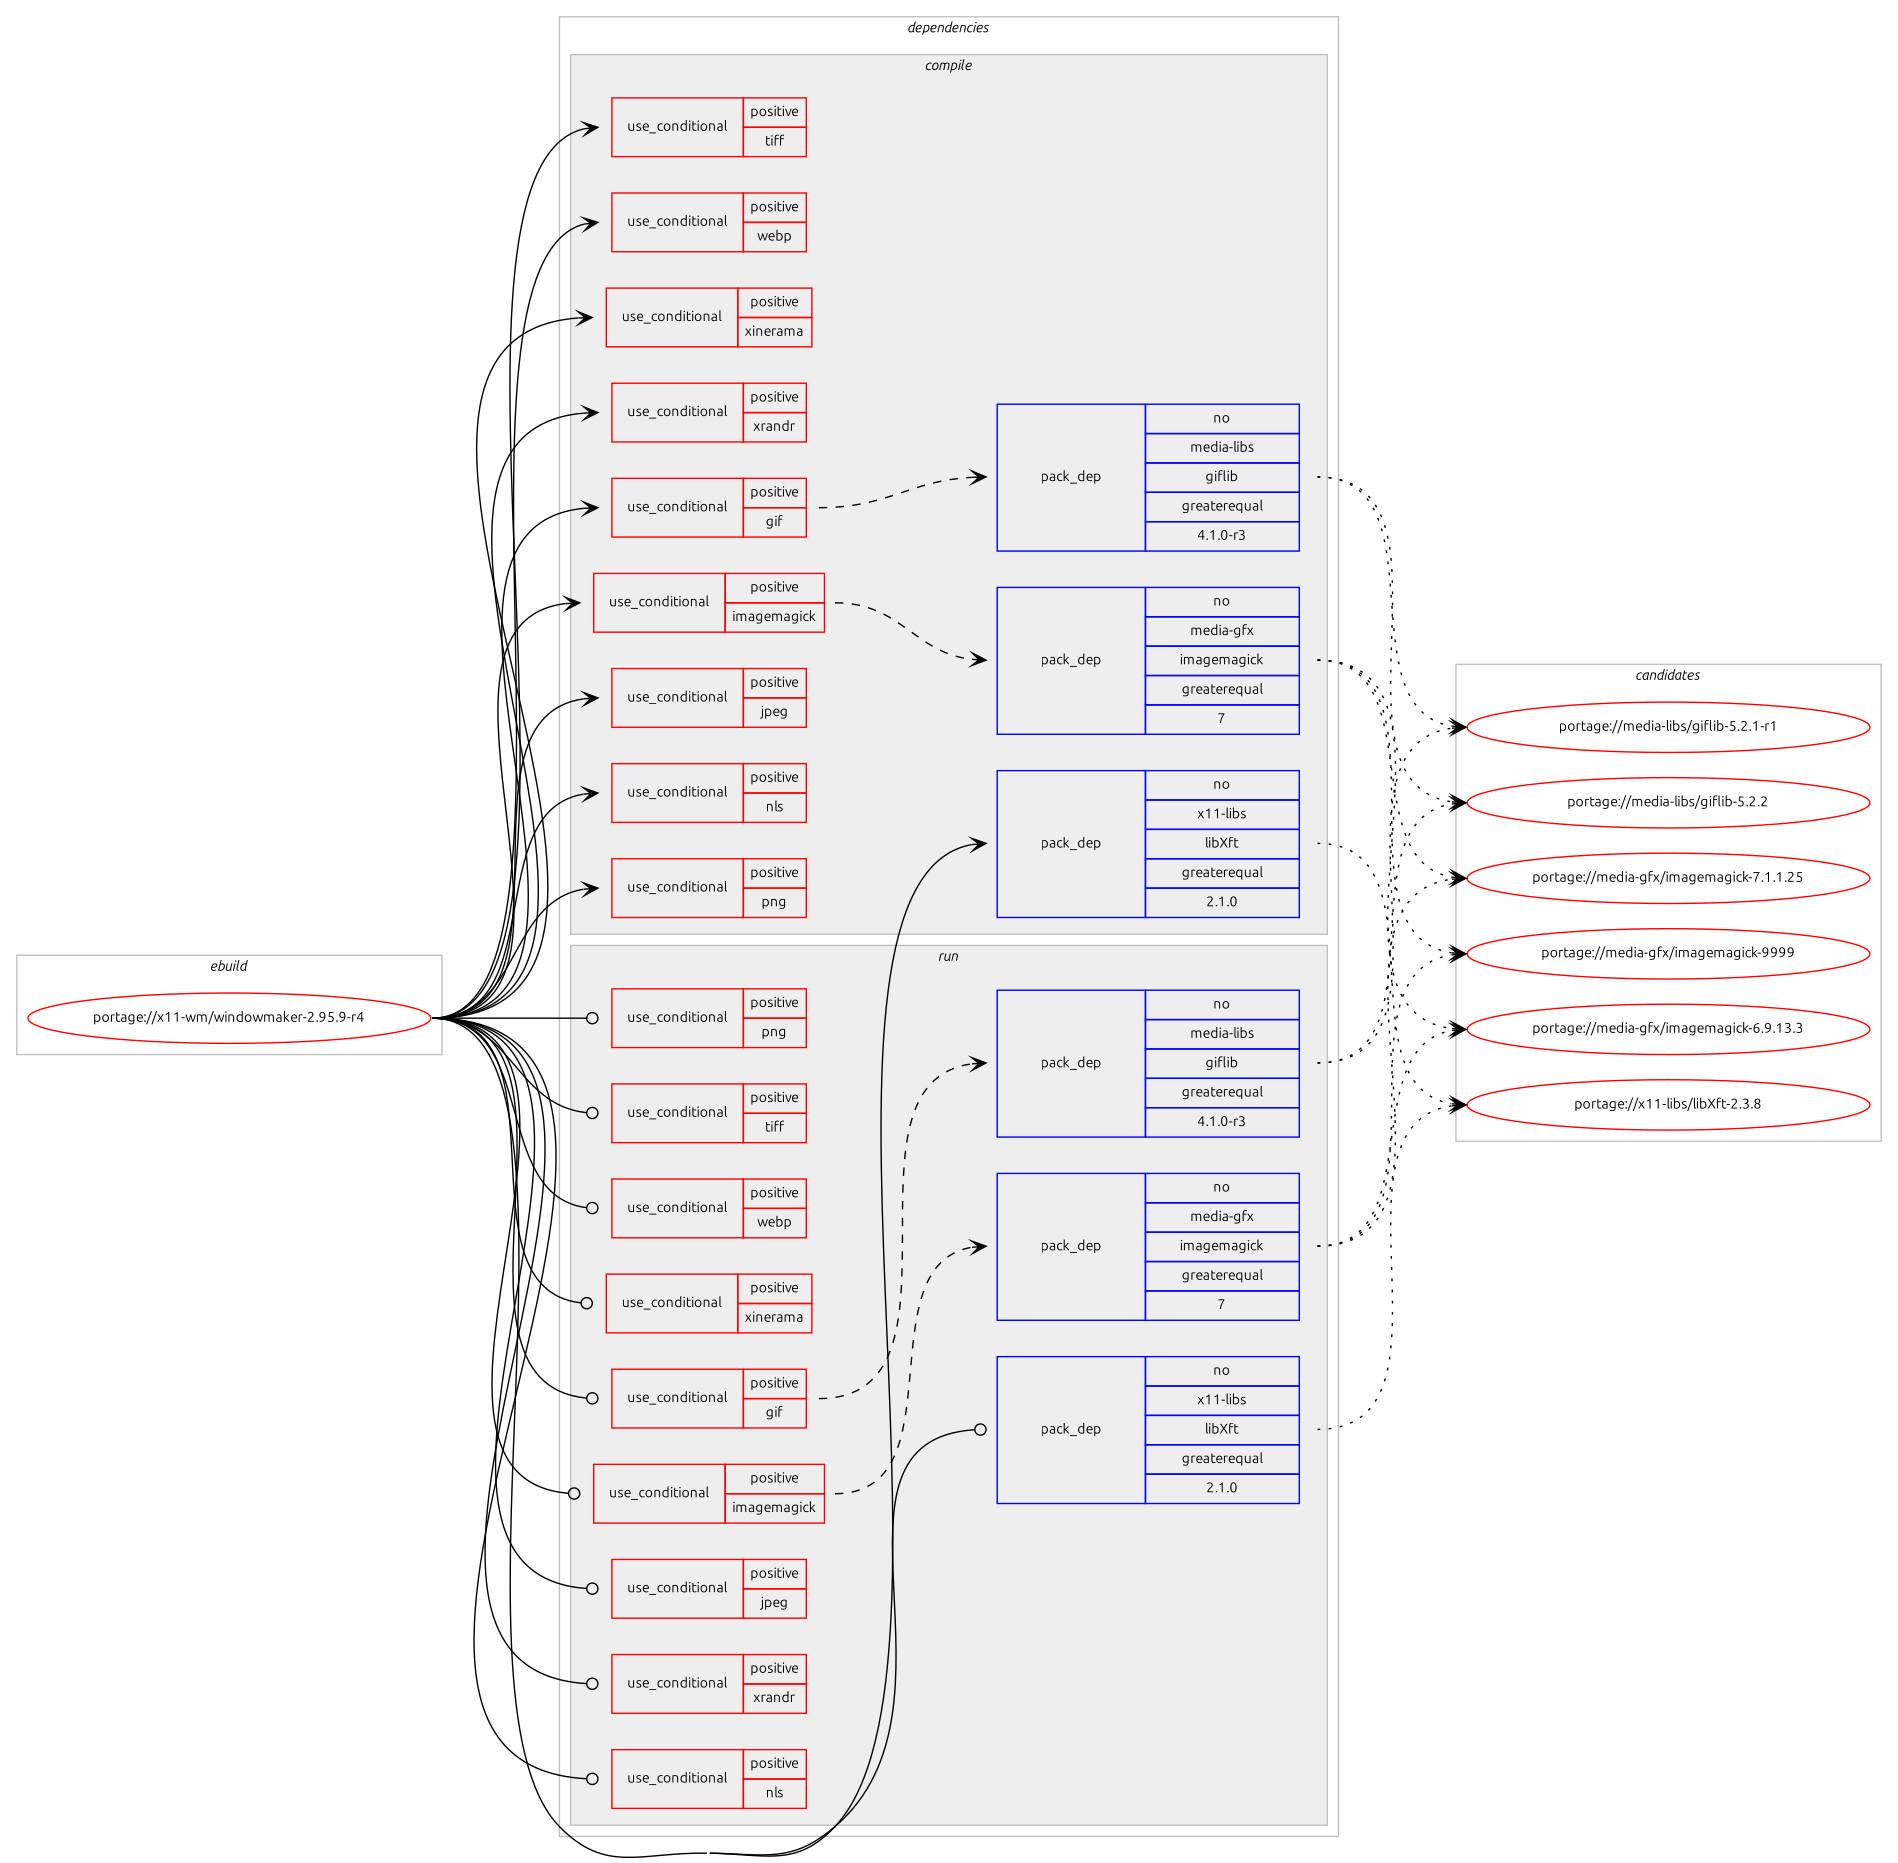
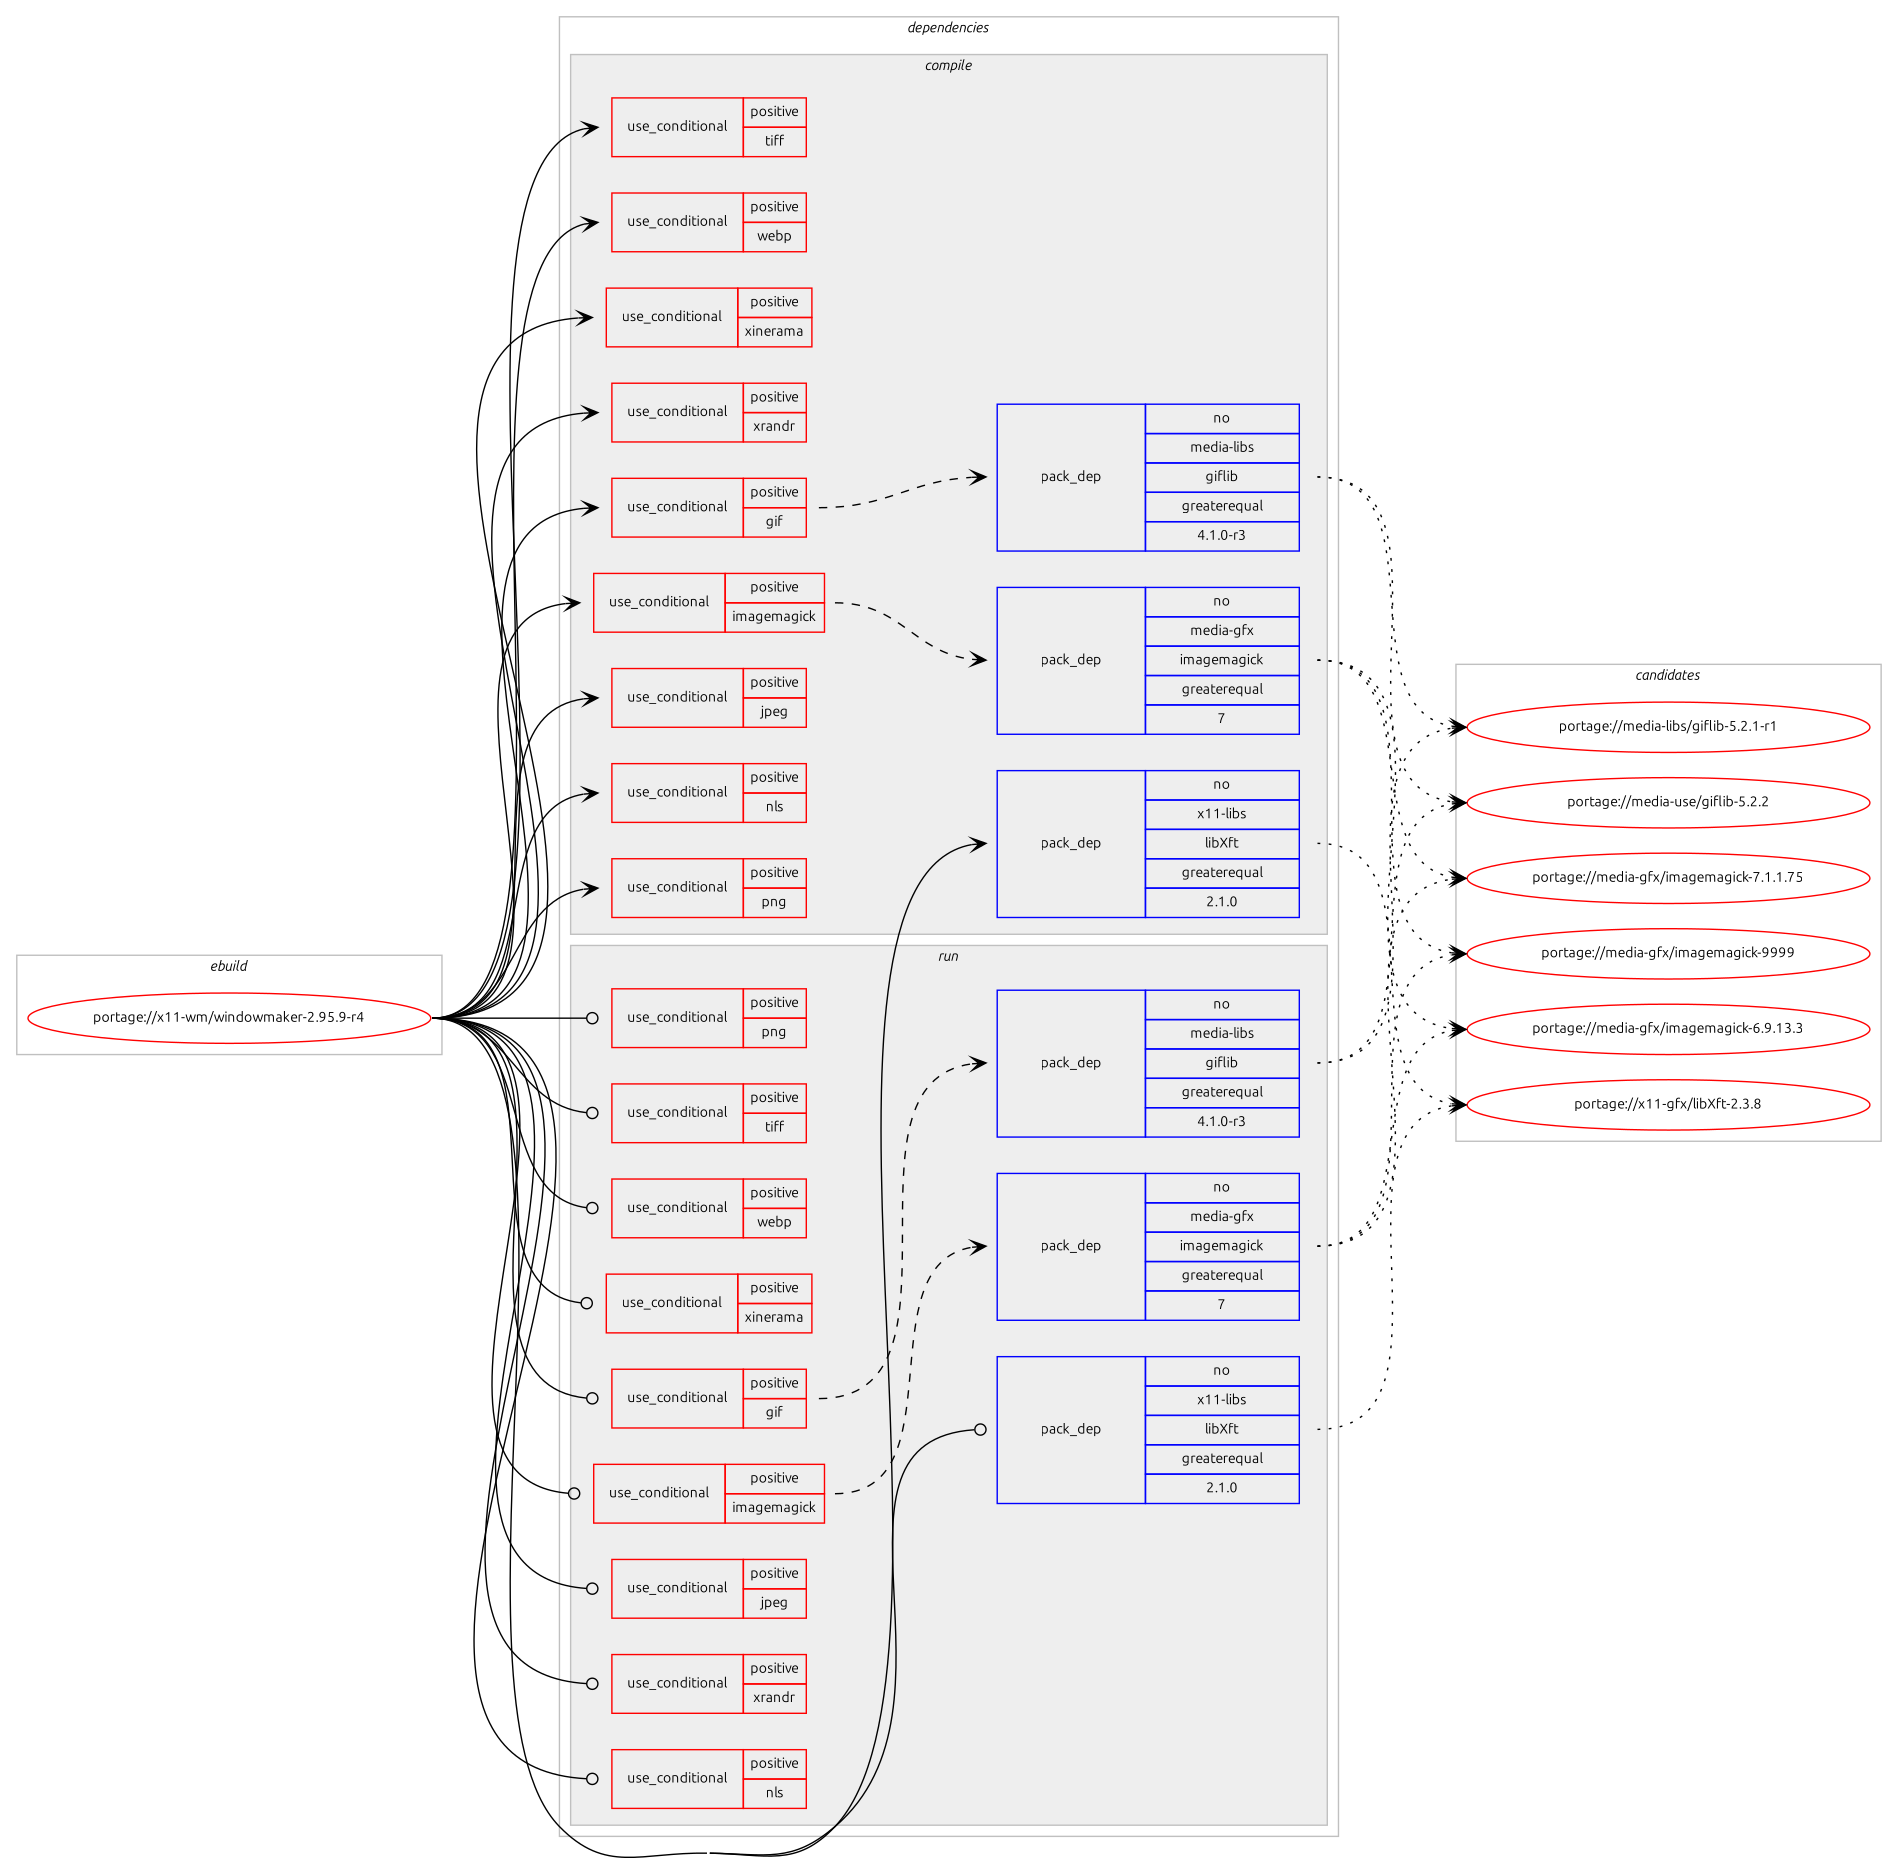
node "portage://media-libs/giflib-5.2.2": label "portage://media-libs/giflib-5.2.2" -> "portage://media-use/giflib-5.2.2"
node "portage://media-gfx/imagemagick-7.1.1.25": label "portage://media-gfx/imagemagick-7.1.1.25" -> "portage://media-gfx/imagemagick-7.1.1.75"
node "portage://x11-libs/libXft-2.3.8": label "portage://x11-libs/libXft-2.3.8" -> "portage://x11-gfx/libXft-2.3.8"
